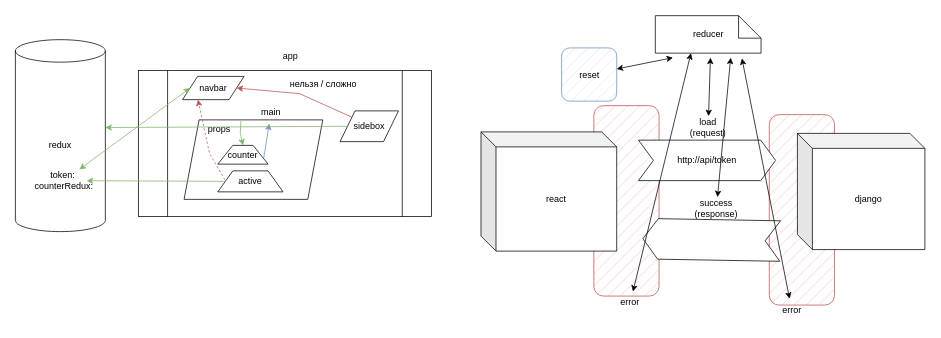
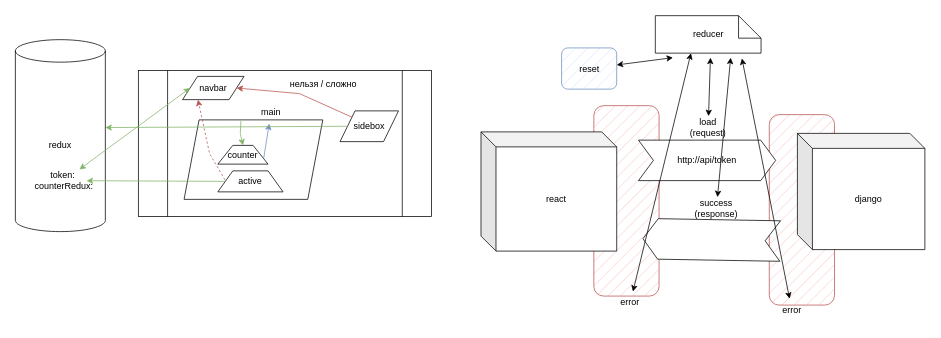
node "app": removed
node "reset": size 55x53 -> 55x41
node "props": removed
